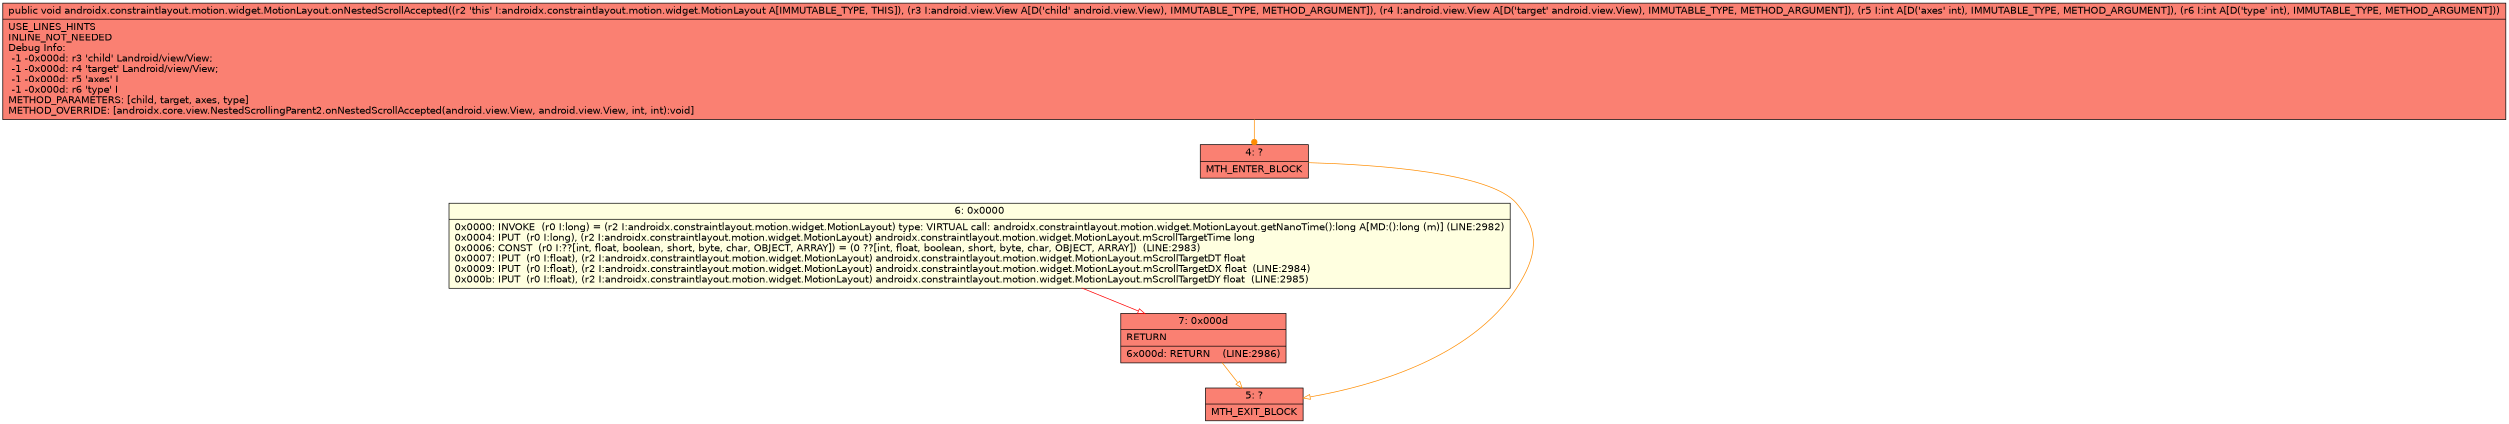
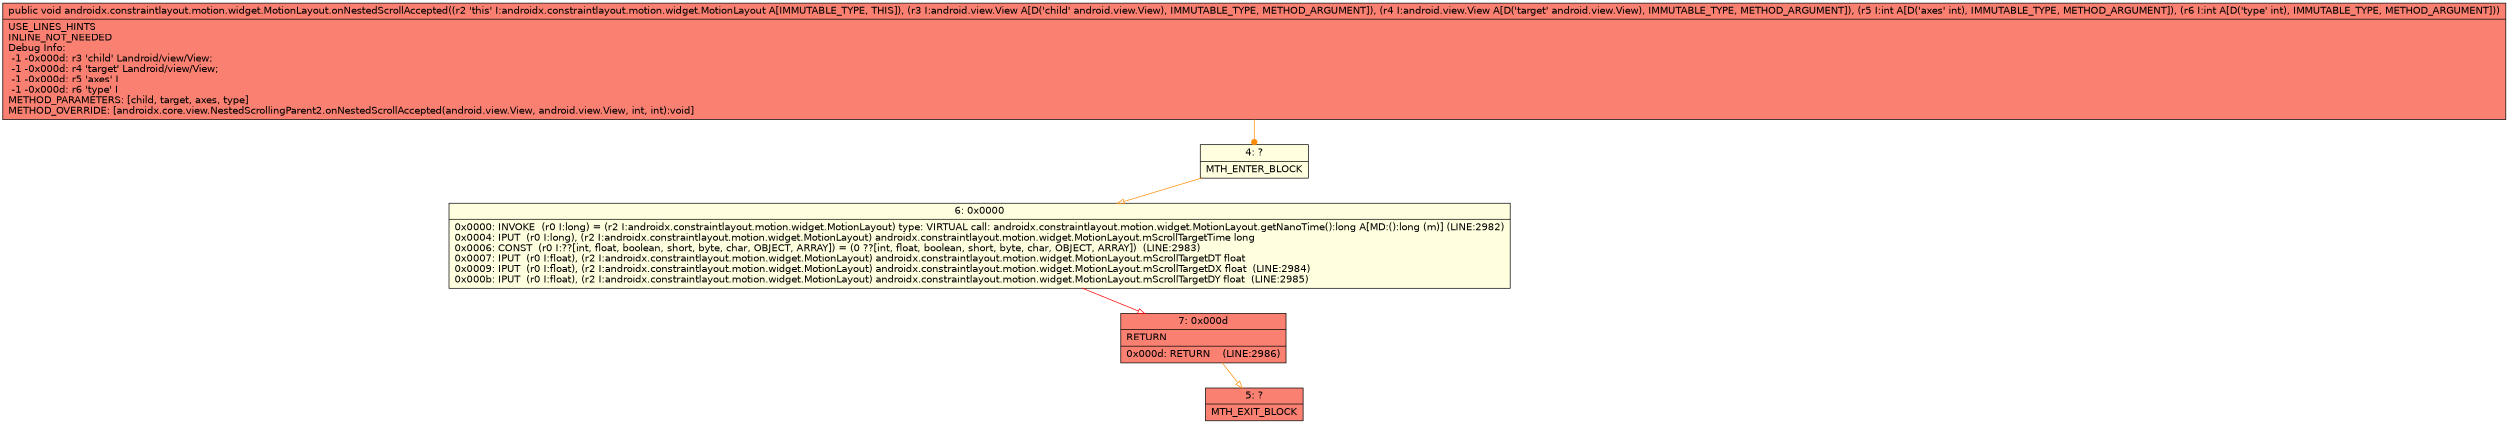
node "4: ?": fillcolor salmon -> lightyellow
edge "4: ?" -> "5: ?": now "4: ?" -> "6: 0x0000"
node "7: 0x000d": text "6x000d: RETURN    (LINE:2986)" -> "0x000d: RETURN    (LINE:2986)"
